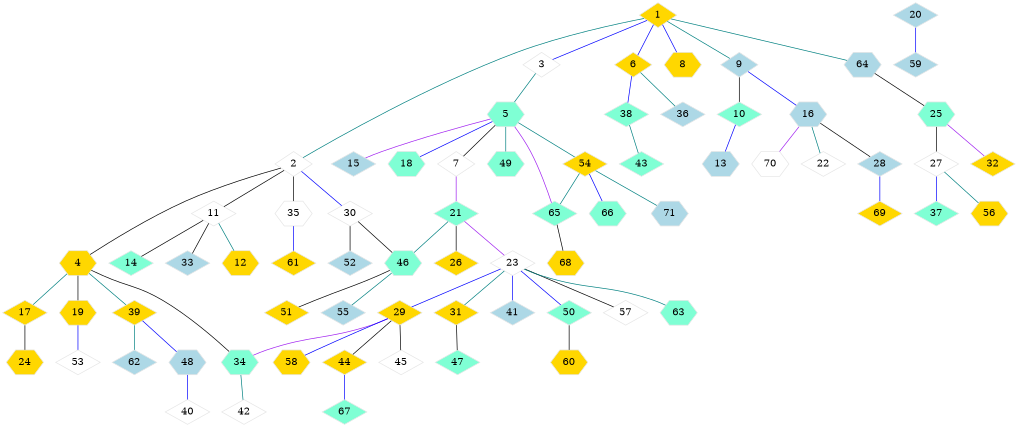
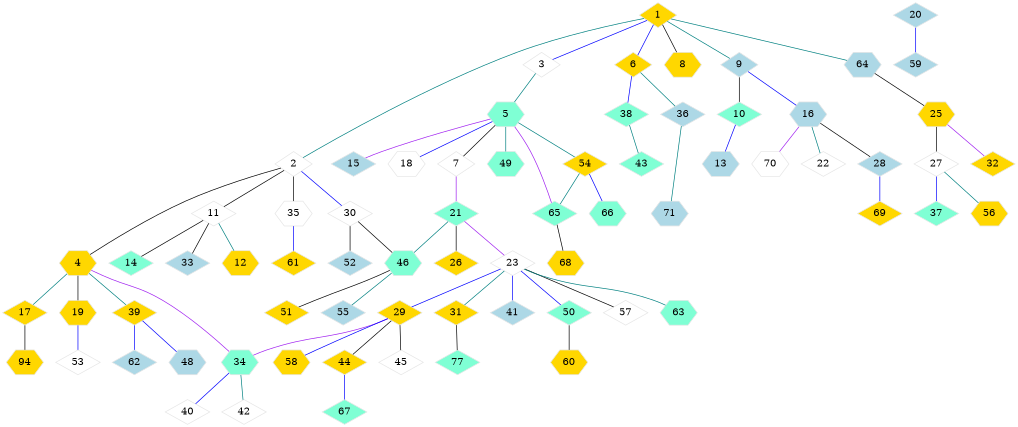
edge "1" -- "8": color blue -> black
node "25": fillcolor aquamarine -> gold
node "18": fillcolor aquamarine -> white
edge "54" -- "71": now "36" -- "71"
edge "4" -- "34": color black -> purple
edge "39" -- "62": color teal -> blue
node "24": label "24" -> "94"
node "47": label "47" -> "77"
edge "48" -- "40": now "34" -- "40"
